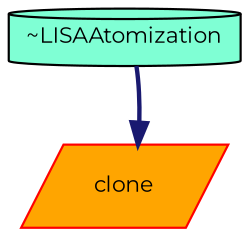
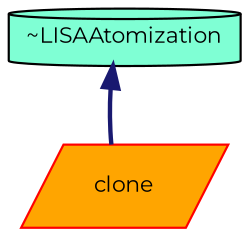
edge "~LISAAtomization" -> "clone": reversed
